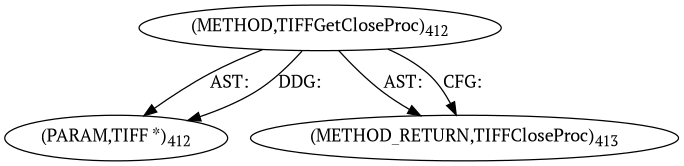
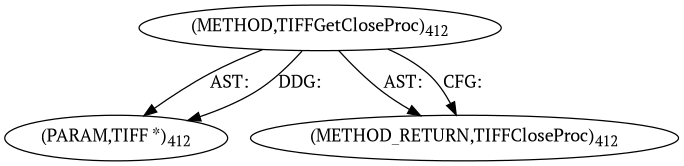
node "(METHOD_RETURN,TIFFCloseProc)": text "413" -> "412"
